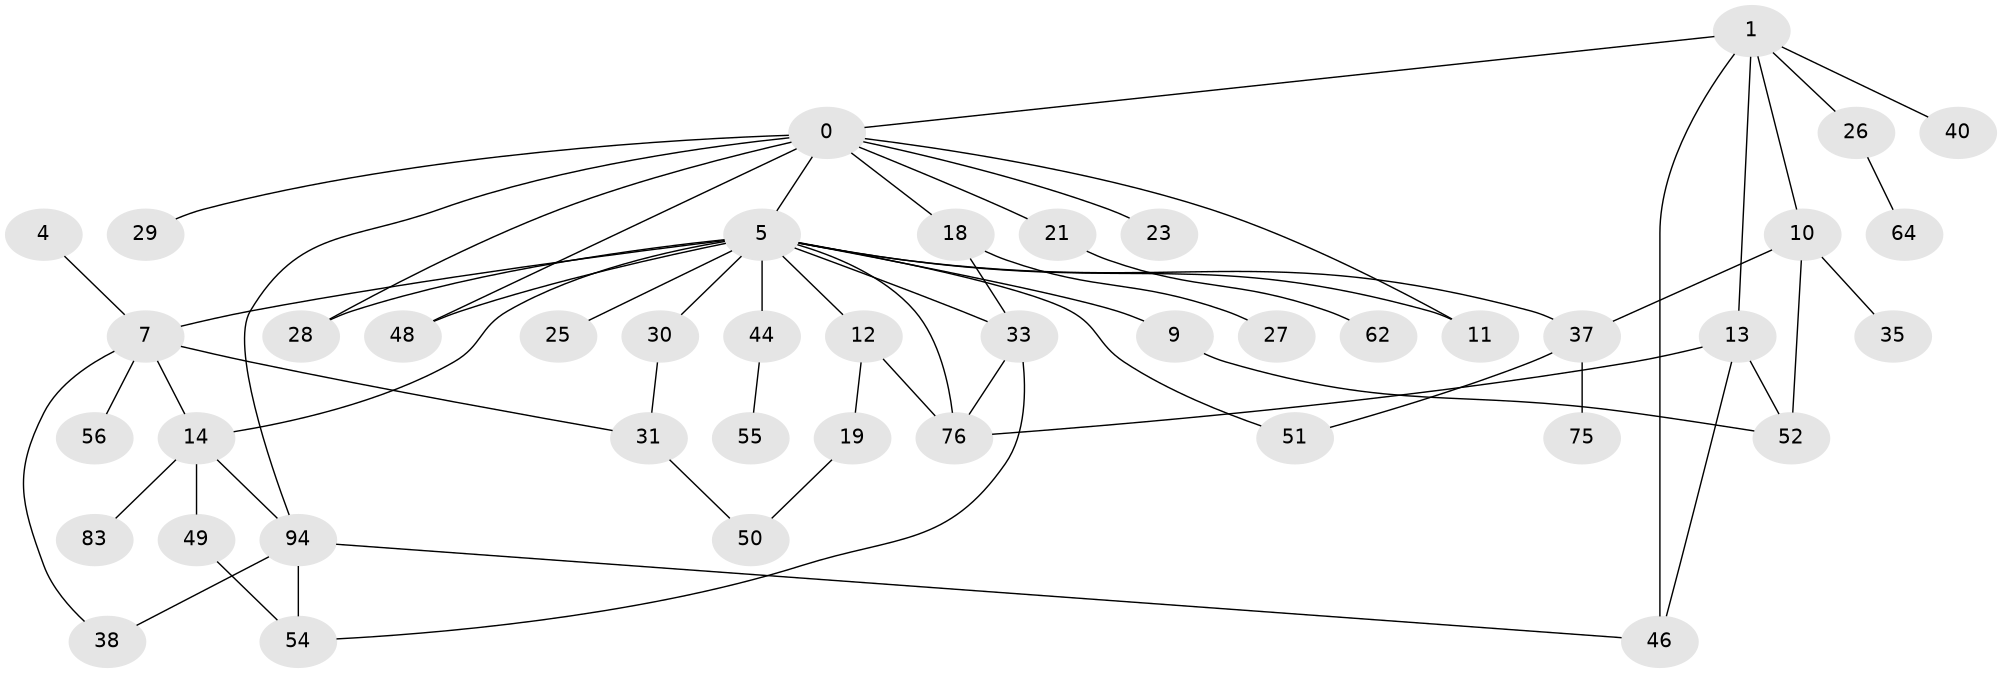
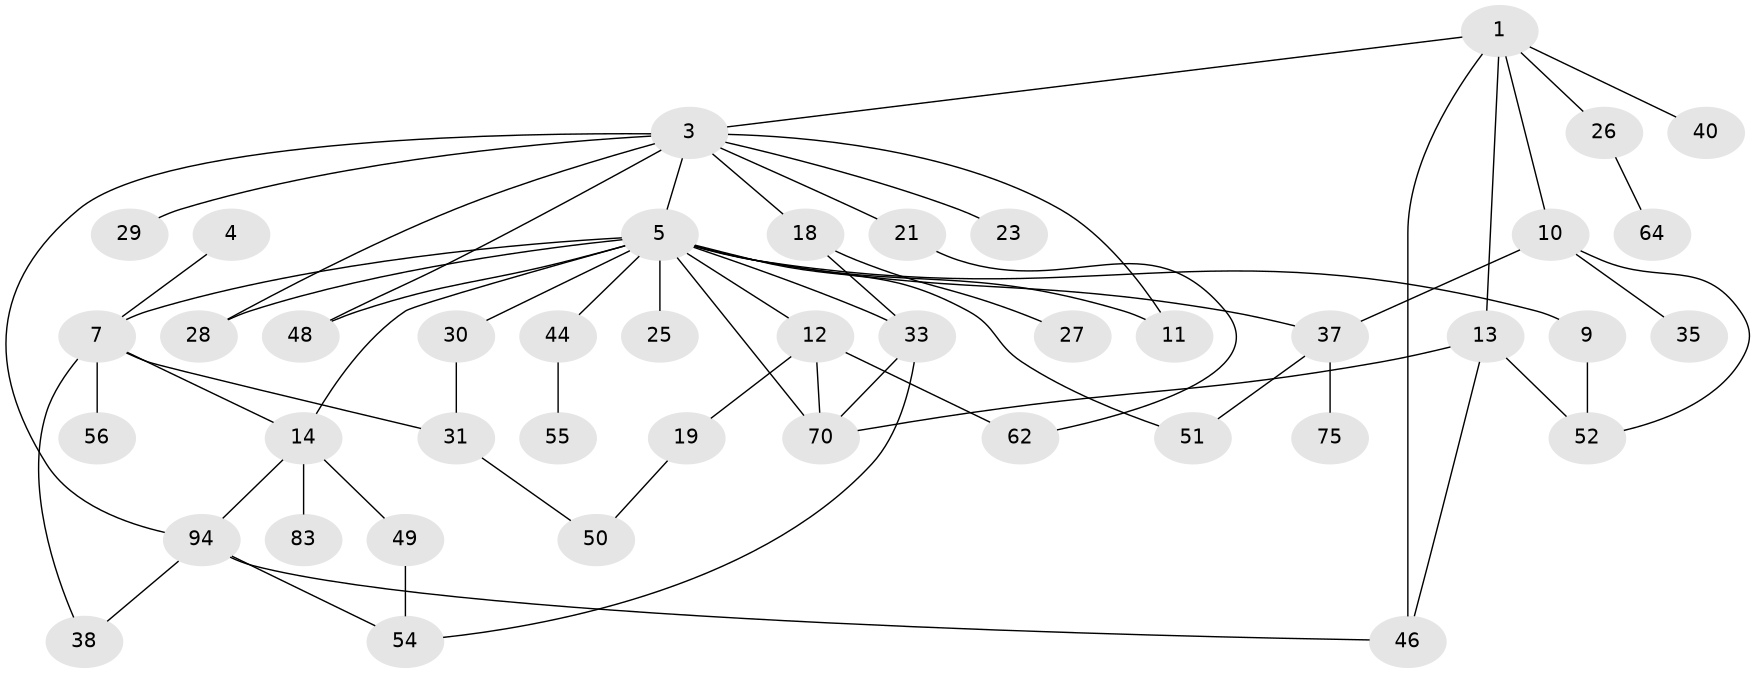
node "0": label "0" -> "3"
edge "12" -- "62": added
node "76": label "76" -> "70"
